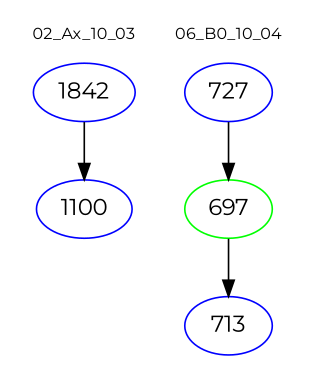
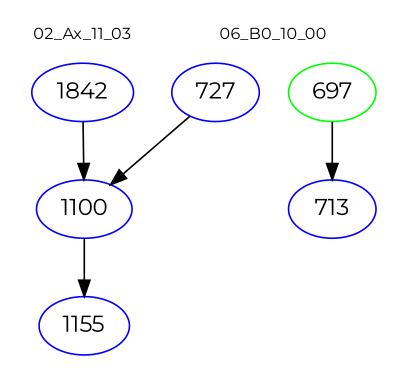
cluster "02_Ax_10_03": label "02_Ax_10_03" -> "02_Ax_11_03"
cluster "06_B0_10_04": label "06_B0_10_04" -> "06_B0_10_00"
edge "727" -> "697": now "727" -> "1100"
node "1155": added
